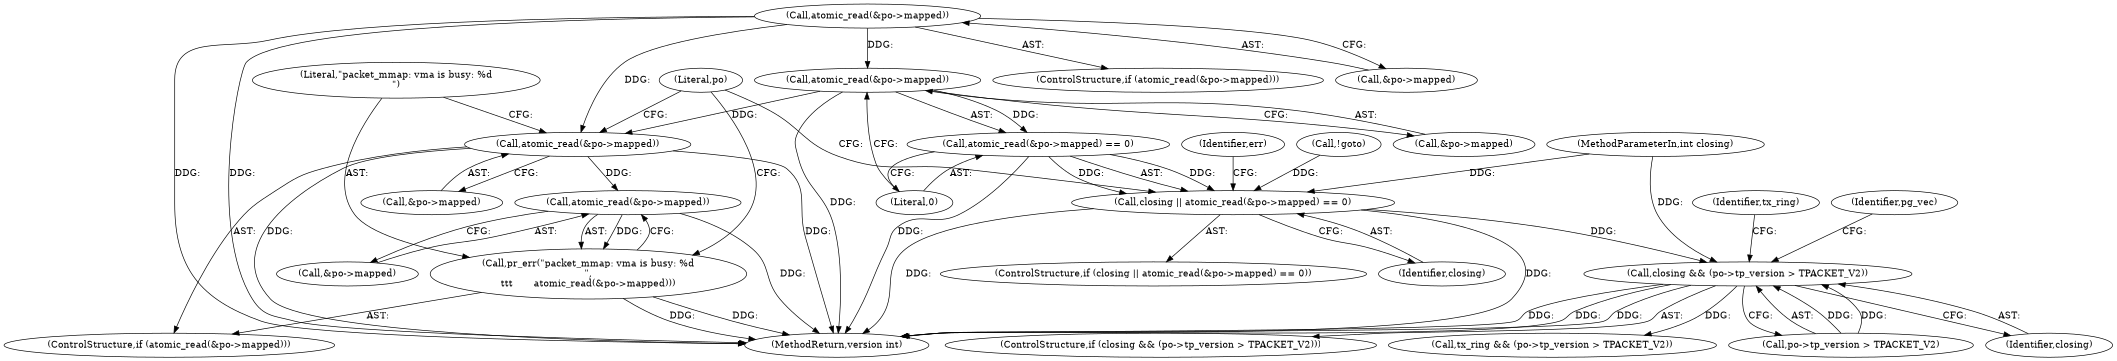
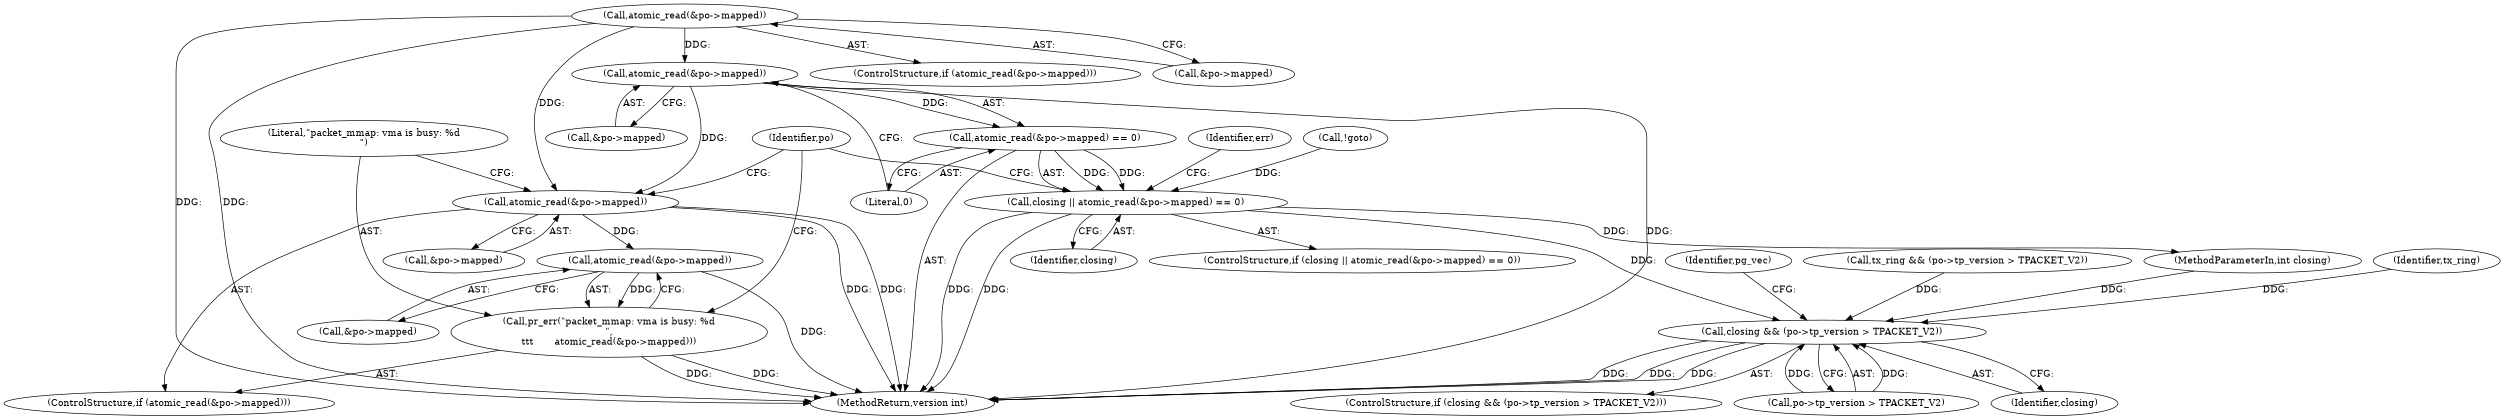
node "(Literal,po)": label "(Literal,po)" -> "(Identifier,po)"
edge "(MethodParameterIn,int closing)" -> "(Call,closing || atomic_read(&po->mapped) == 0)": reversed
edge "(Call,atomic_read(&po->mapped) == 0)" -> "(MethodReturn,version int)": label "DDG: " -> "AST: "
edge "(Identifier,tx_ring)" -> "(Call,closing && (po->tp_version > TPACKET_V2))": label "CFG: " -> "DDG: "
edge "(Call,closing && (po->tp_version > TPACKET_V2))" -> "(Call,tx_ring && (po->tp_version > TPACKET_V2))": reversed
